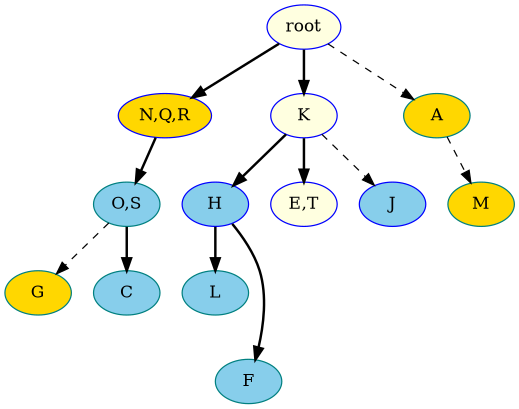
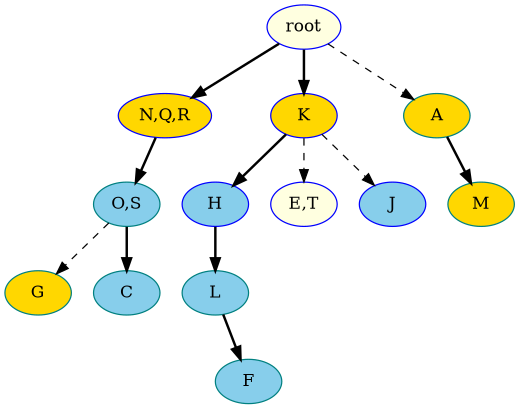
node "K": fillcolor lightyellow -> gold
edge "K" -> "E,T": style bold -> dashed
edge "A" -> "M": style dashed -> bold
edge "H" -> "F": now "L" -> "F"
